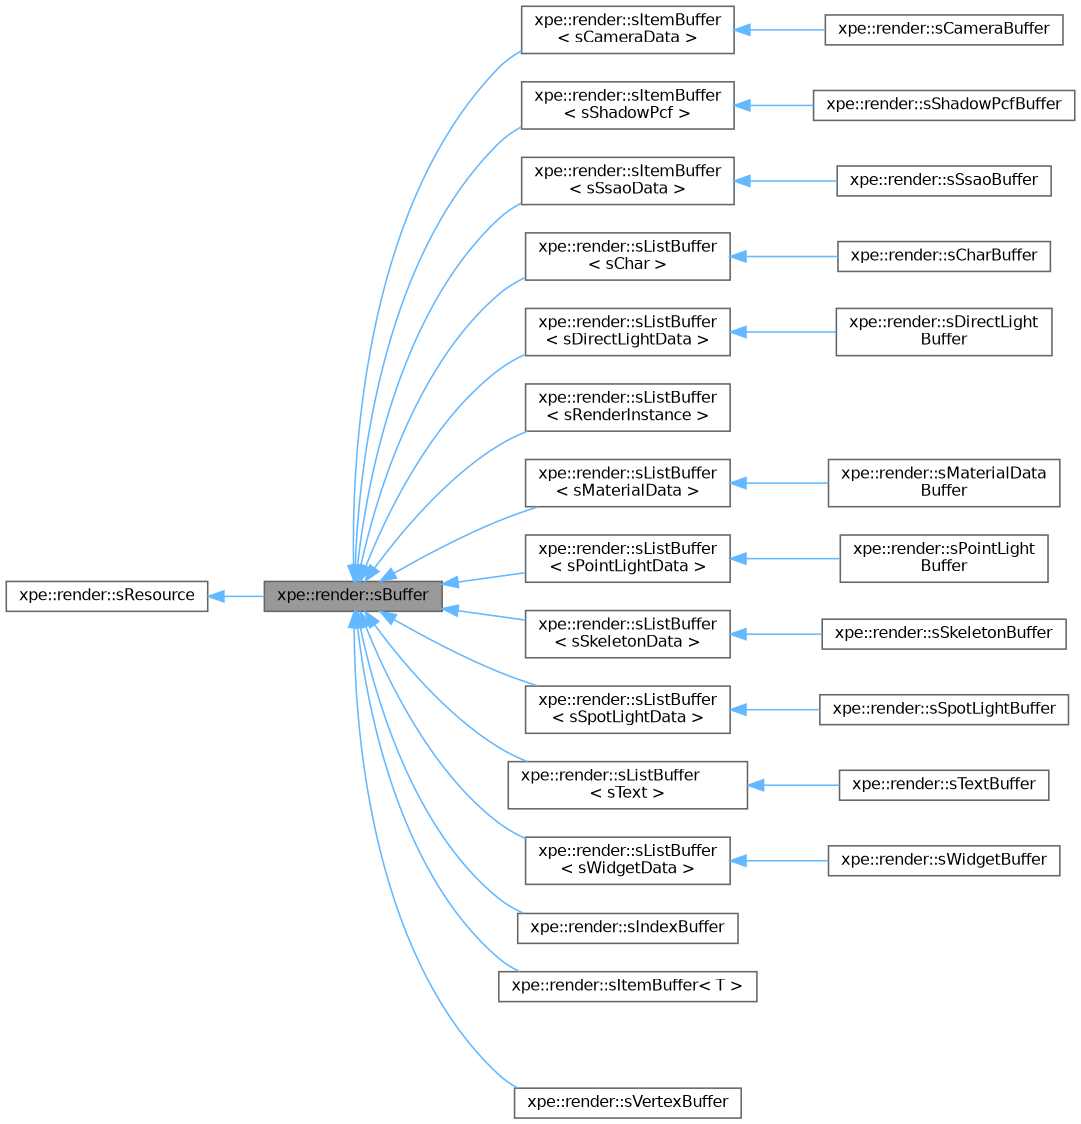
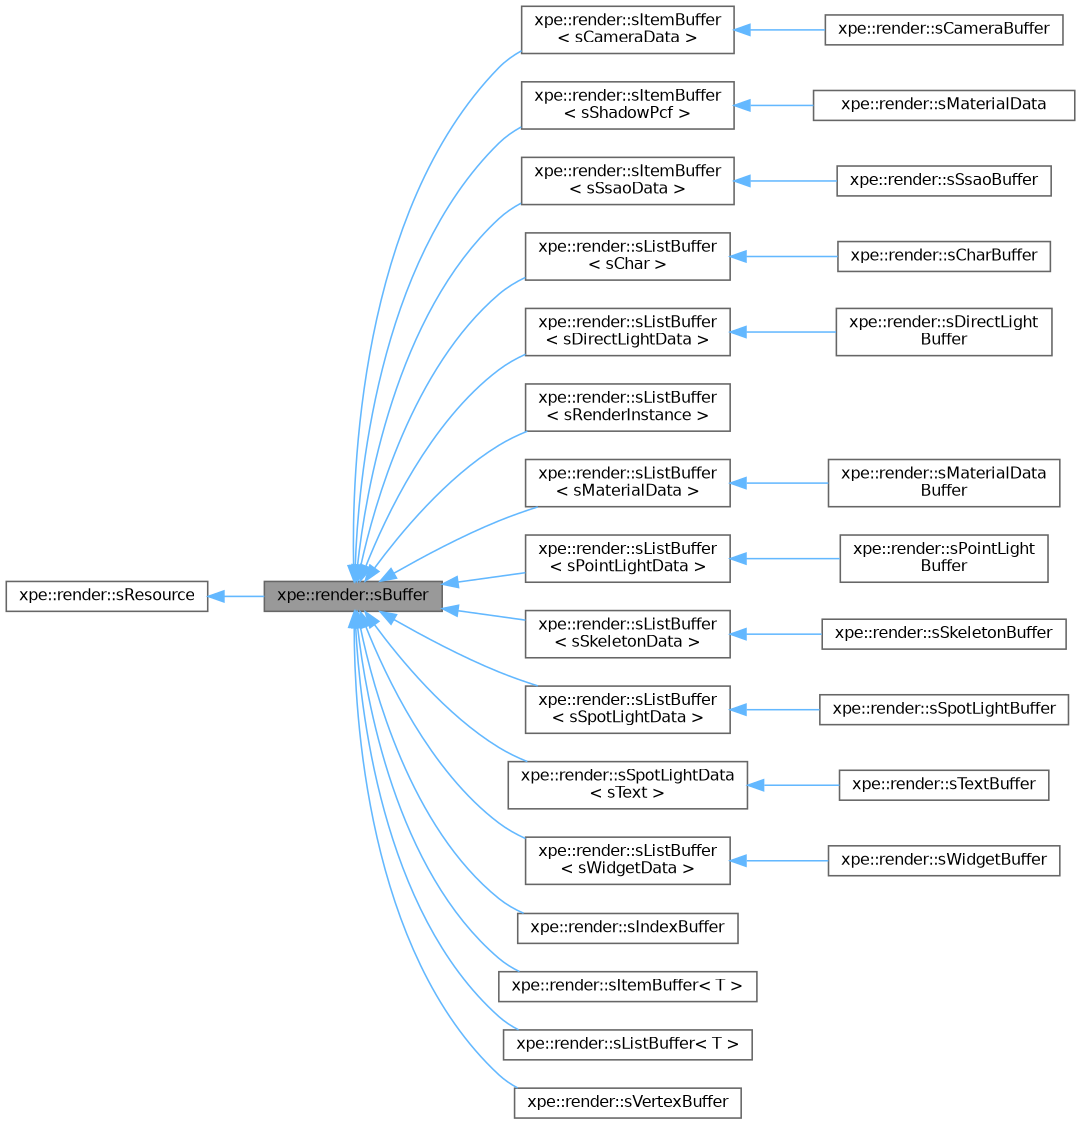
node "xpe::render::sShadowPcfBuffer": label "xpe::render::sShadowPcfBuffer" -> "xpe::render::sMaterialData"
node "xpe::render::sListBuffer < sText >": label "xpe::render::sListBuffer < sText >" -> "xpe::render::sSpotLightData < sText >"
node "xpe::render::sListBuffer< T >": added
